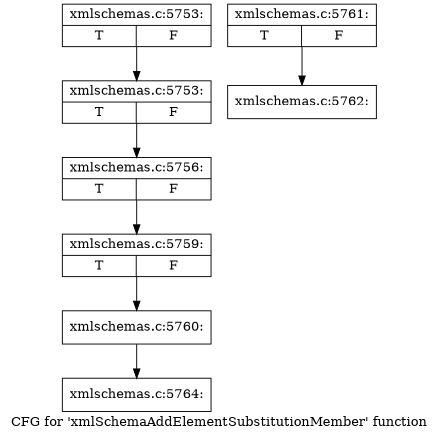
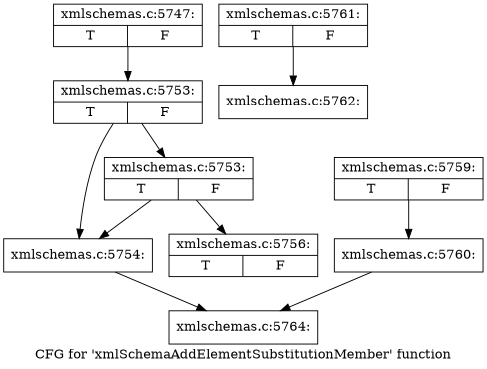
node "xmlschemas.c:5747:": added
edge "xmlschemas.c:5756:" -> "xmlschemas.c:5759:": removed
node "xmlschemas.c:5754:": added
